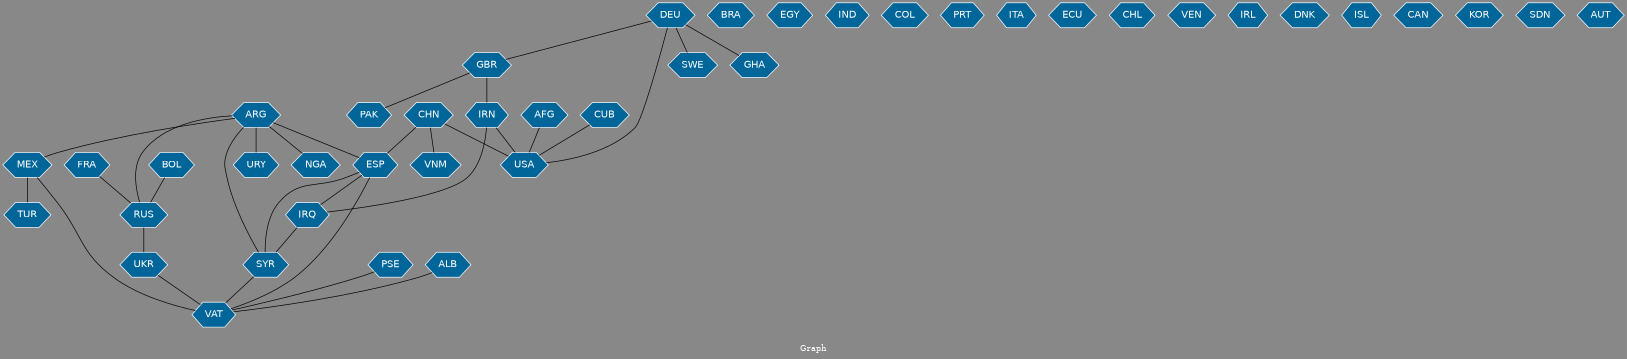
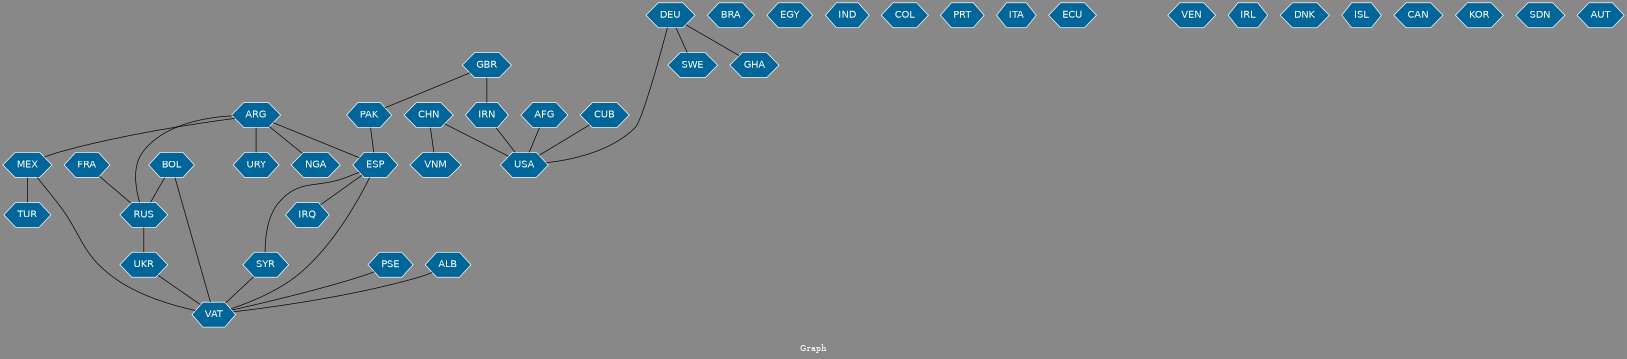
node "CHL": removed
edge "DEU" -- "GBR": removed
edge "CHN" -- "ESP": now "PAK" -- "ESP"
edge "ARG" -- "SYR": removed
edge "IRN" -- "IRQ": removed
edge "BOL" -- "VAT": added
edge "IRQ" -- "SYR": removed
